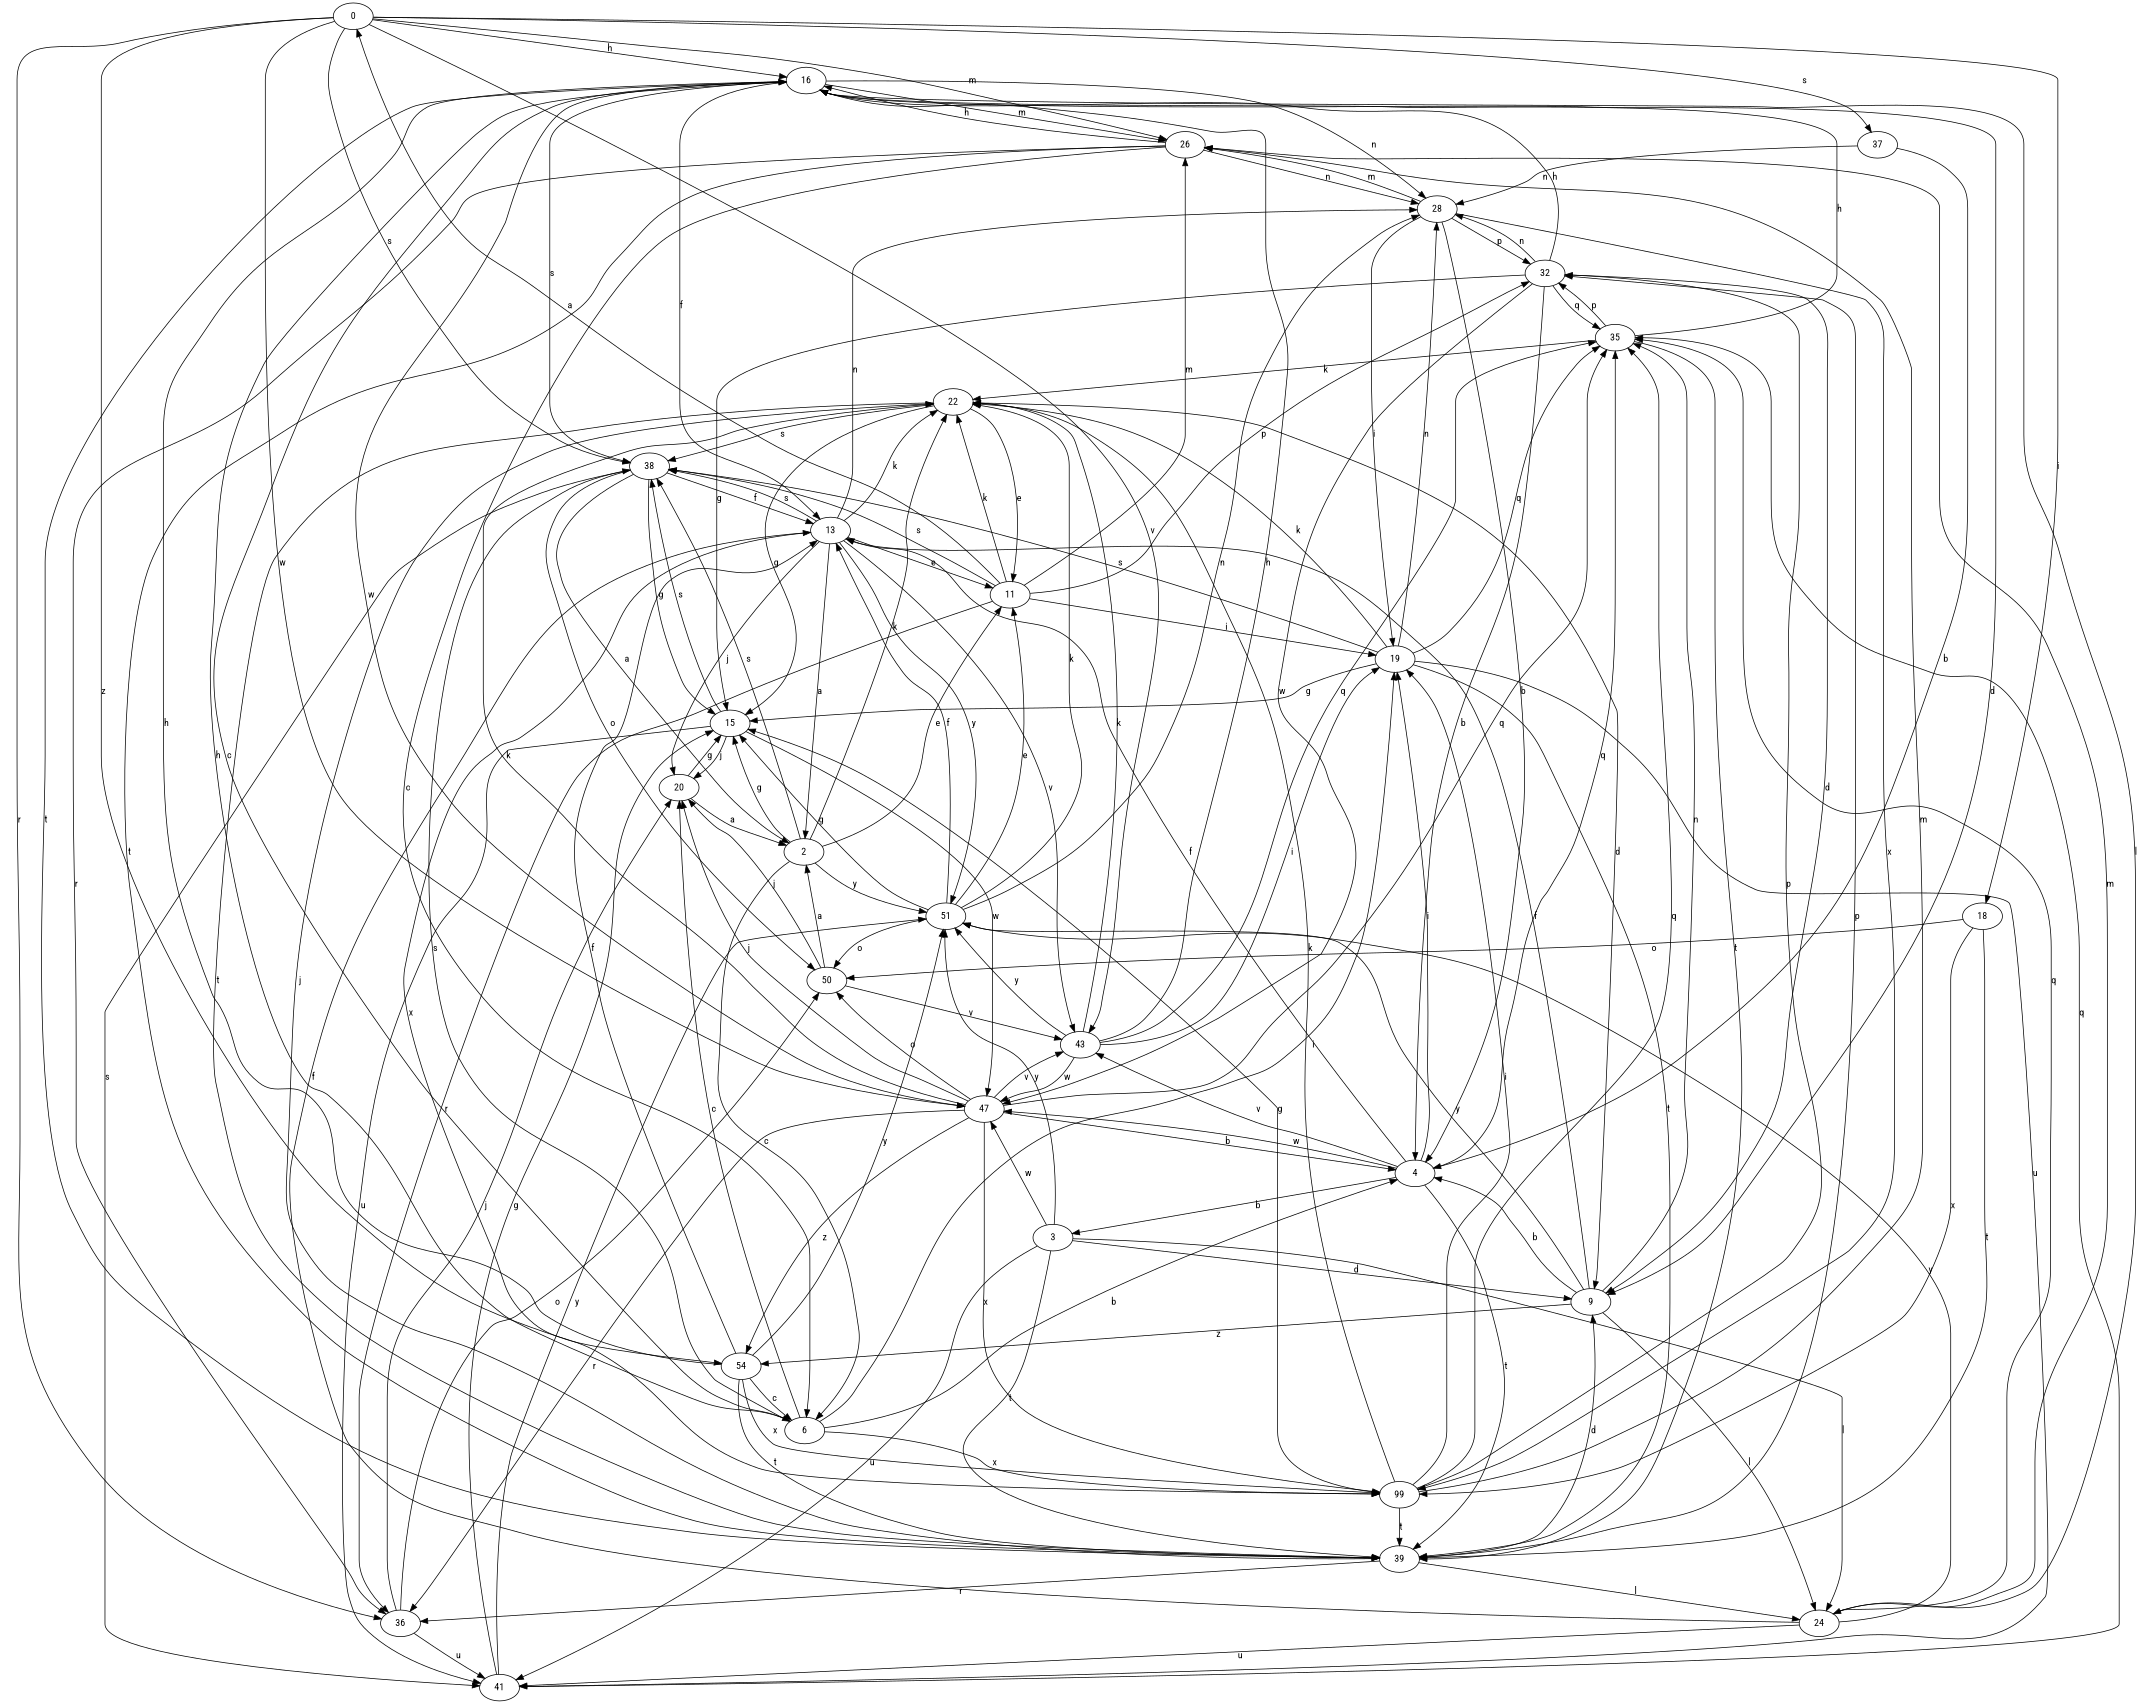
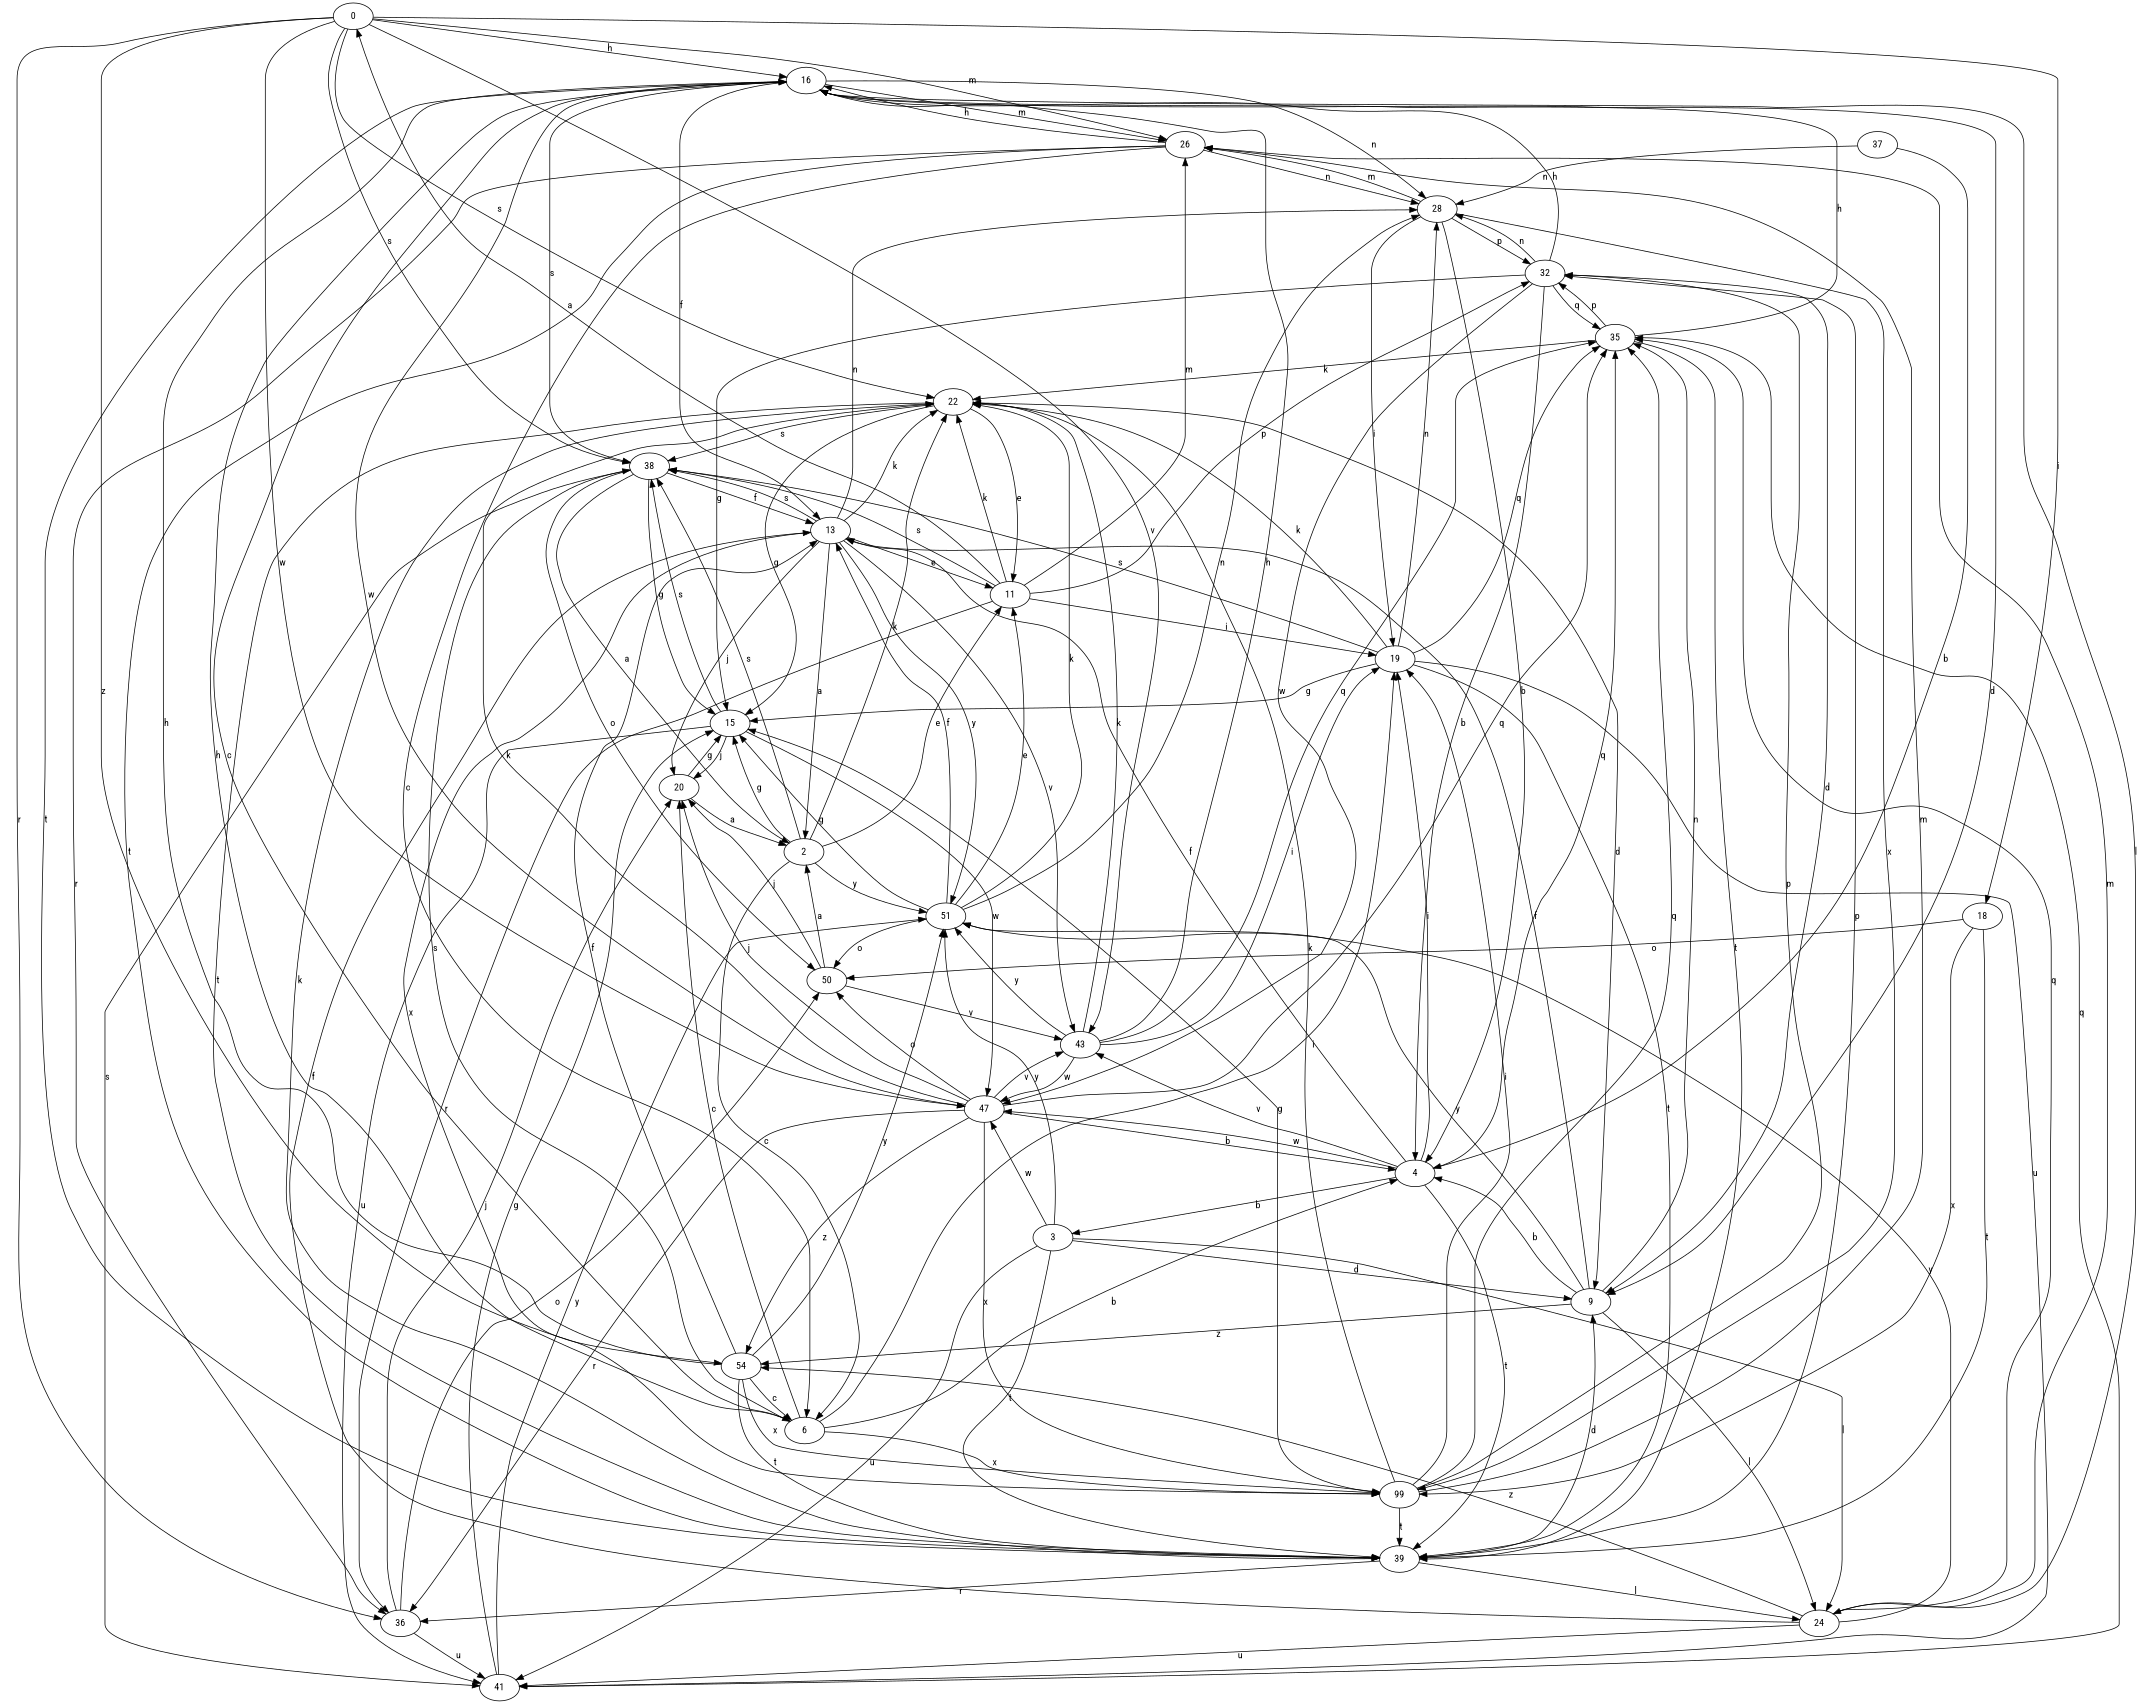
edge "0" -> "37": now "0" -> "22"
edge "39" -> "22": label "j" -> "k"
edge "24" -> "54": added, label "z"
